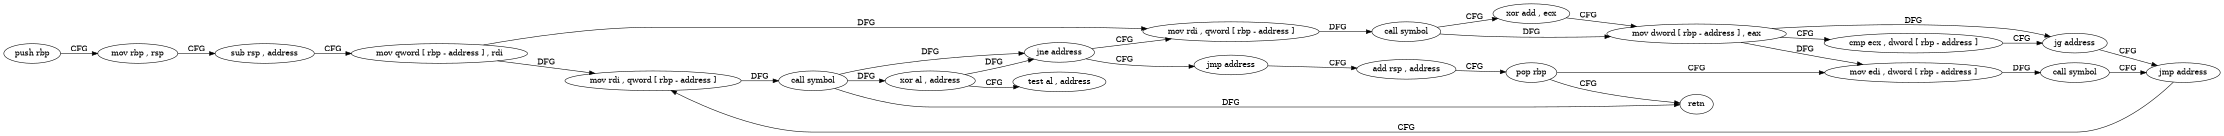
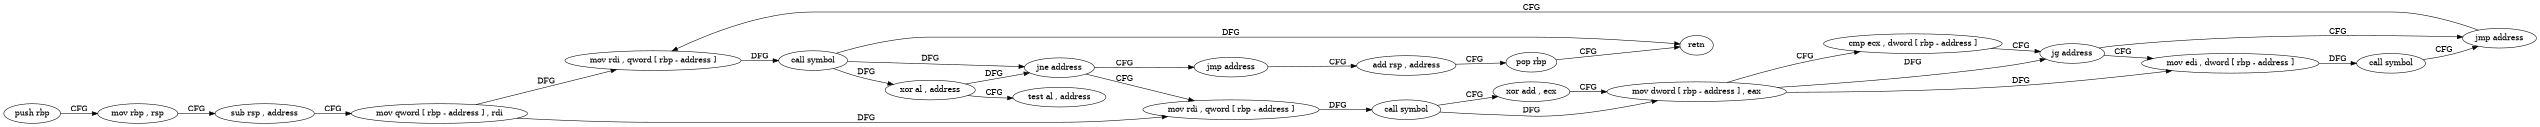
edge "pop rbp" -> "mov edi , dword [ rbp - address ]": now "jg address" -> "mov edi , dword [ rbp - address ]"
